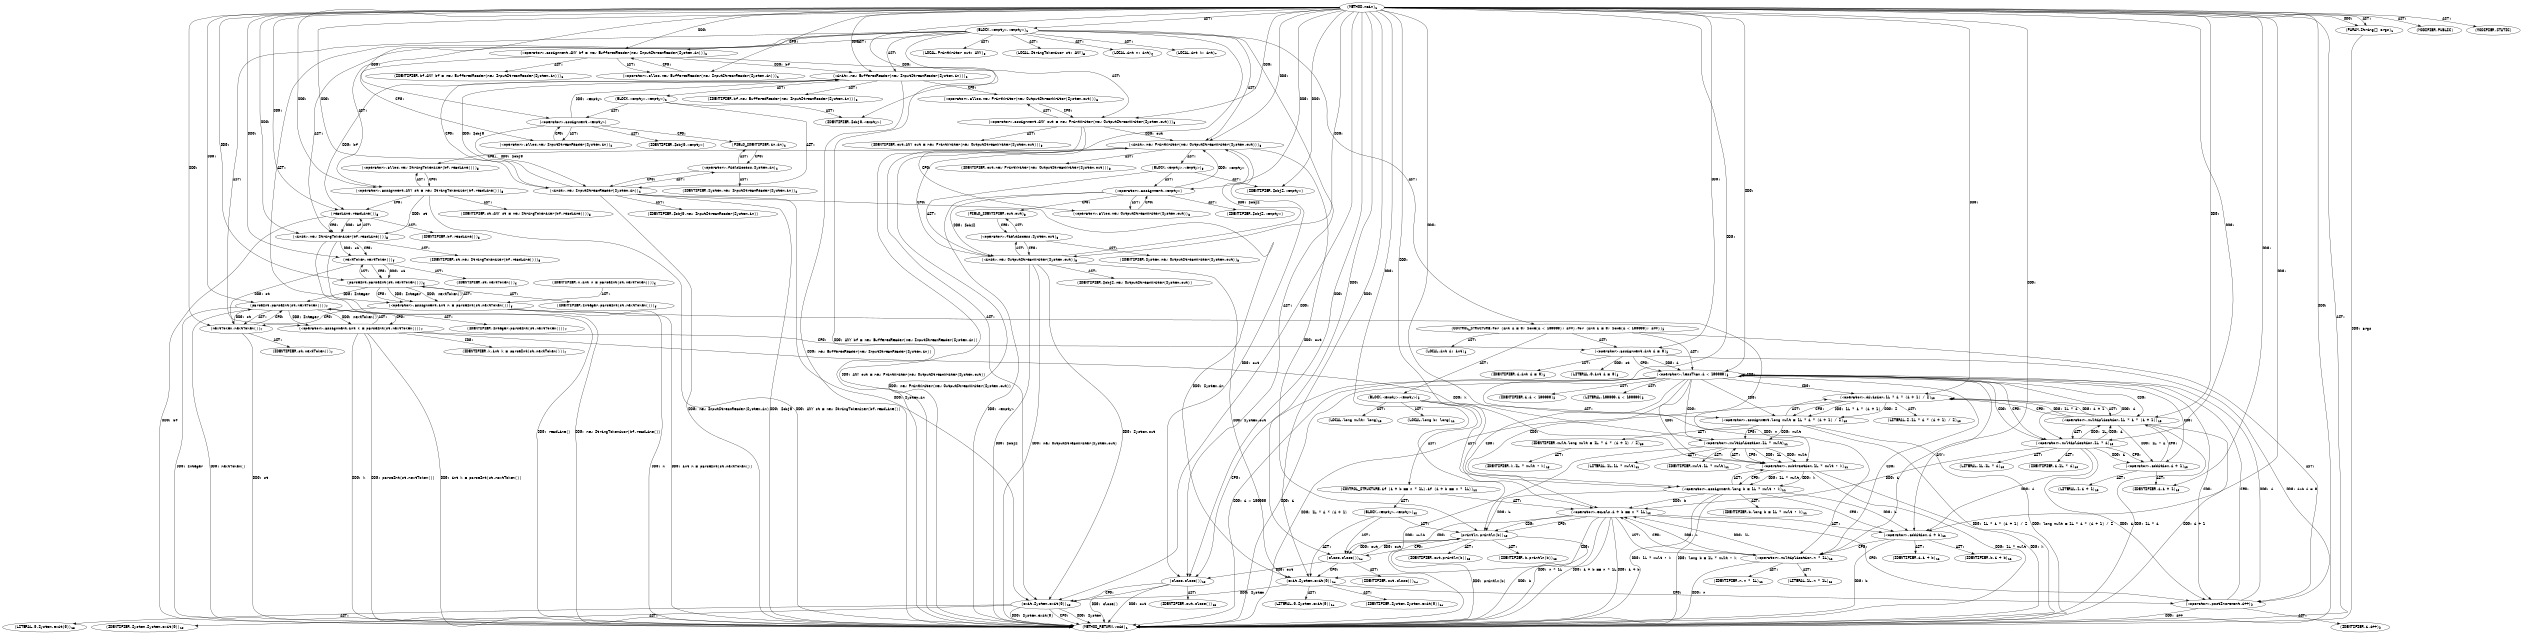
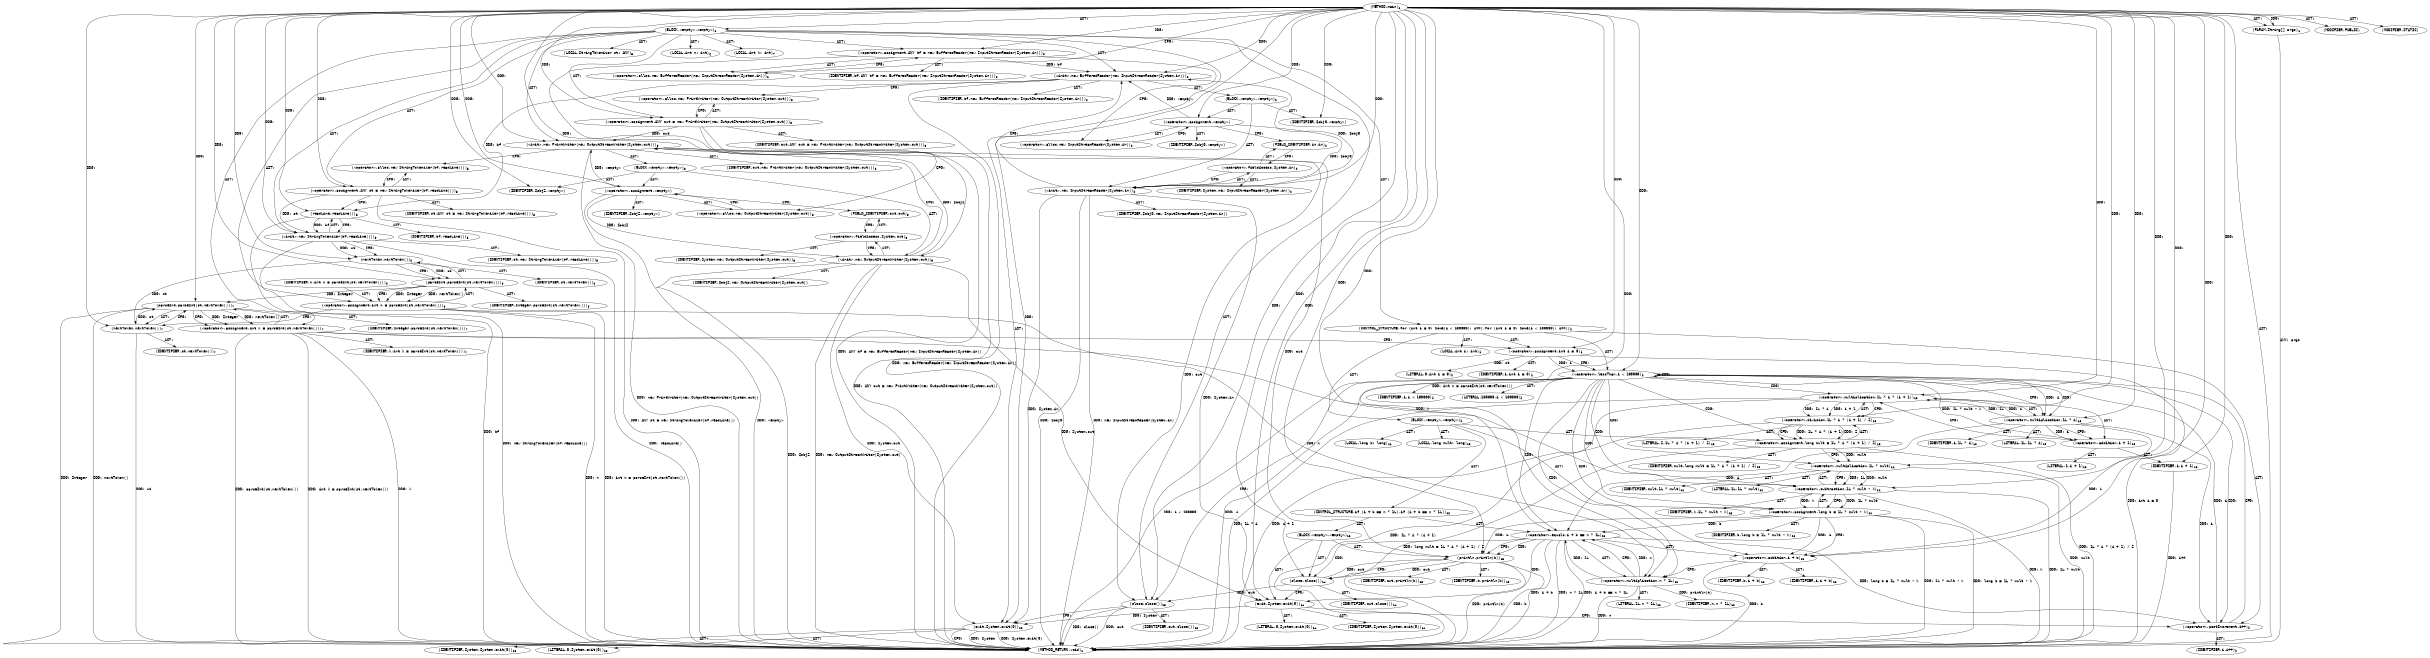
edge "(METHOD,main)" -> "(<operator>.postIncrement,i++)": removed, label "DDG:"
node "(LOCAL,PrintWriter out: ANY)": removed
edge "(PARAM,String[] args)" -> "(METHOD_RETURN,void)": label "DDG: args" -> "ANY: args"
edge "(<operator>.assignment,int k = parseInt(st.nextToken()))" -> "(IDENTIFIER,k,int k = parseInt(st.nextToken()))": label "CDG: " -> "AST: "
edge "(<operator>.lessThan,i < 100000)" -> "(IDENTIFIER,i,i < 100000)": label "AST: " -> "DDG: int n = parseInt(st.nextToken())"
edge "(<operator>.lessThan,i < 100000)" -> "(<operator>.division,1L * i * (i + 1) / 2)": removed, label "CDG:"
edge "(<operator>.lessThan,i < 100000)" -> "(<operator>.addition,i + 1)": label "CDG: " -> "DDG: 1L * mult - k"
edge "(<operator>.multiplication,1L * i * (i + 1))" -> "(<operator>.addition,i + 1)": label "DDG: 1L * i" -> "AST: "
edge "(IDENTIFIER,mult,long mult = 1L * i * (i + 1) / 2)" -> "(IDENTIFIER,k,1L * mult - k)": now "(<operator>.subtraction,1L * mult - k)" -> "(IDENTIFIER,k,1L * mult - k)"
edge "(<operator>.lessThan,i < 100000)" -> "(<operator>.addition,i + b)": label "ANY: " -> "CDG: "
edge "(<operator>.equals,i + b == n * 1L)" -> "(<operator>.postIncrement,i++)": label "CFG: " -> "DDG: long b = 1L * mult - k"
edge "(<operator>.multiplication,n * 1L)" -> "(IDENTIFIER,n,n * 1L)": label "AST: " -> "DDG: println(b)"
edge "(<operator>.postIncrement,i++)" -> "(METHOD_RETURN,void)": now "(IDENTIFIER,i,i + 1)" -> "(METHOD_RETURN,void)"
